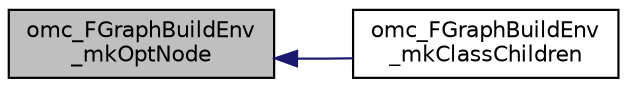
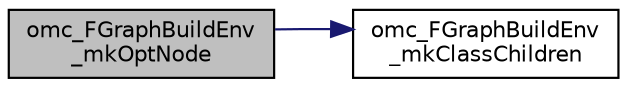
edge "omc_FGraphBuildEnv _mkClassChildren" -> "omc_FGraphBuildEnv _mkOptNode": reversed
